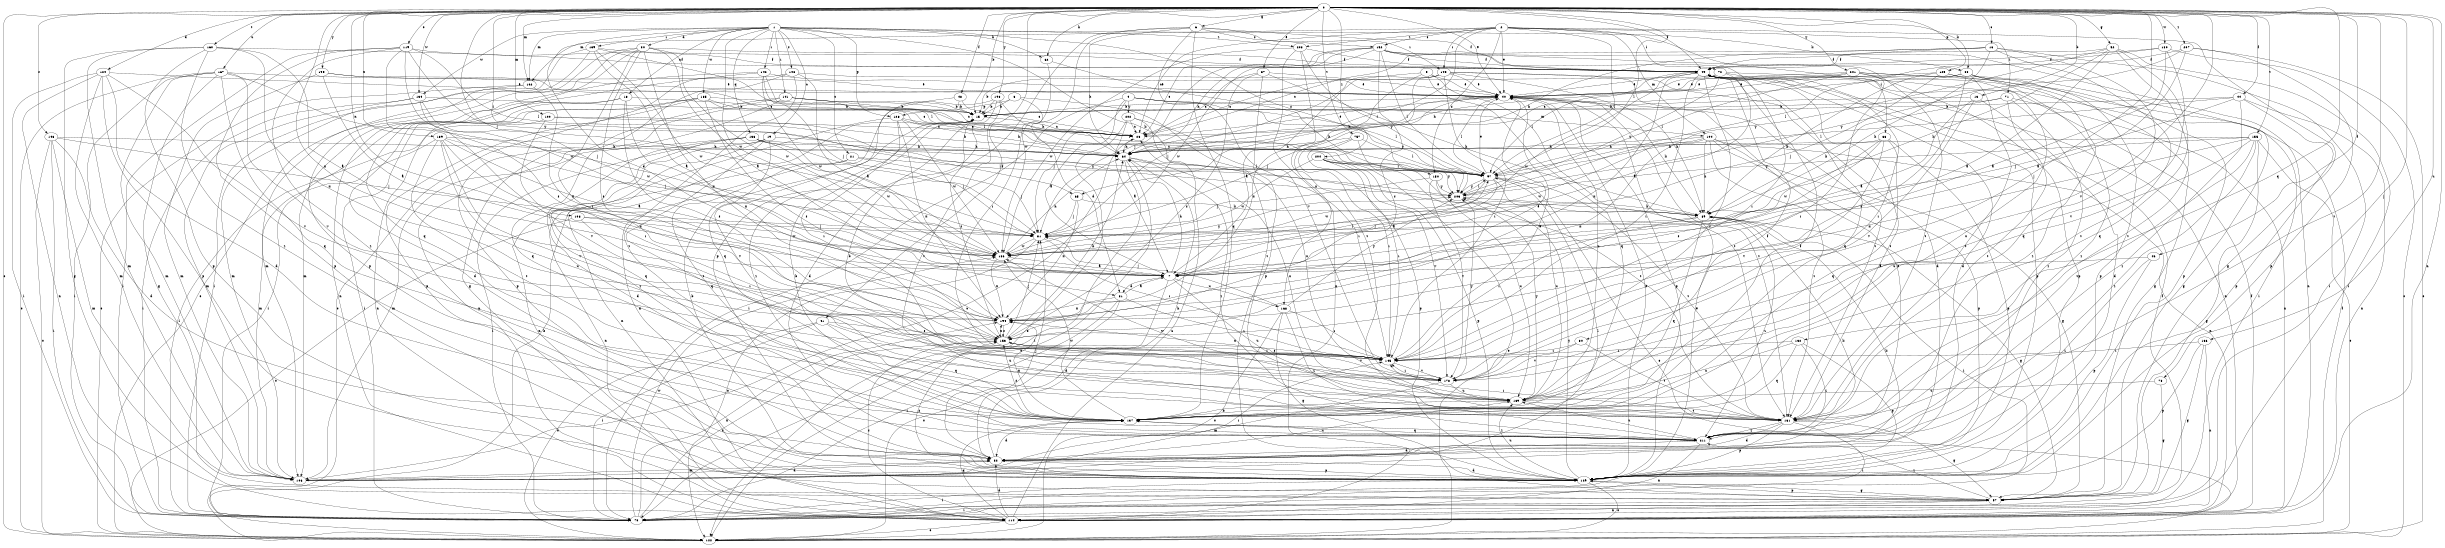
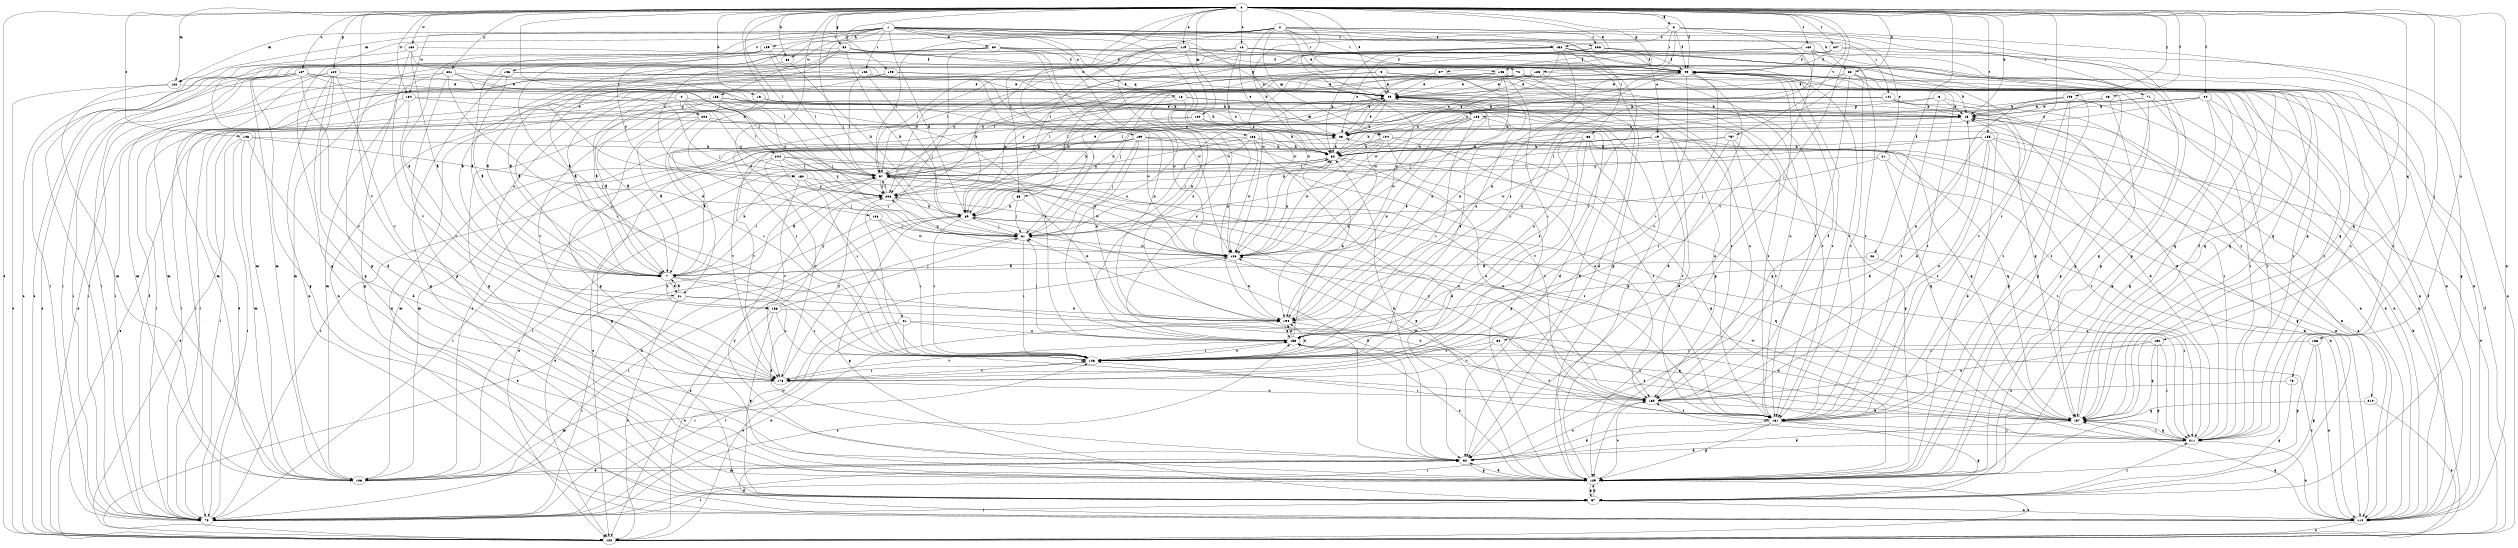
edge "0" -> "124": label "d" -> "p"
node "210": added
edge "46" -> "129": now "198" -> "129"
